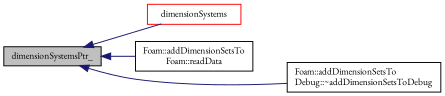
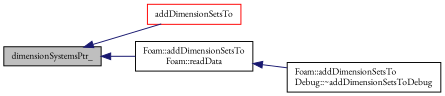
node "dimensionSystems": label "dimensionSystems" -> "addDimensionSetsTo"
edge "Foam::addDimensionSetsTo Debug::~addDimensionSetsToDebug" -> "dimensionSystemsPtr_": now "Foam::addDimensionSetsTo Debug::~addDimensionSetsToDebug" -> "Foam::addDimensionSetsTo Foam::readData"
